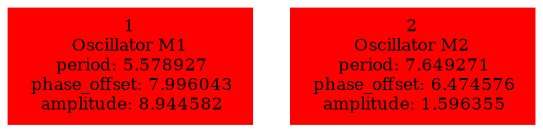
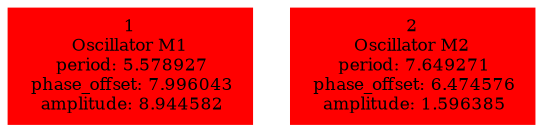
node "2": text "amplitude: 1.596355" -> "amplitude: 1.596385"
